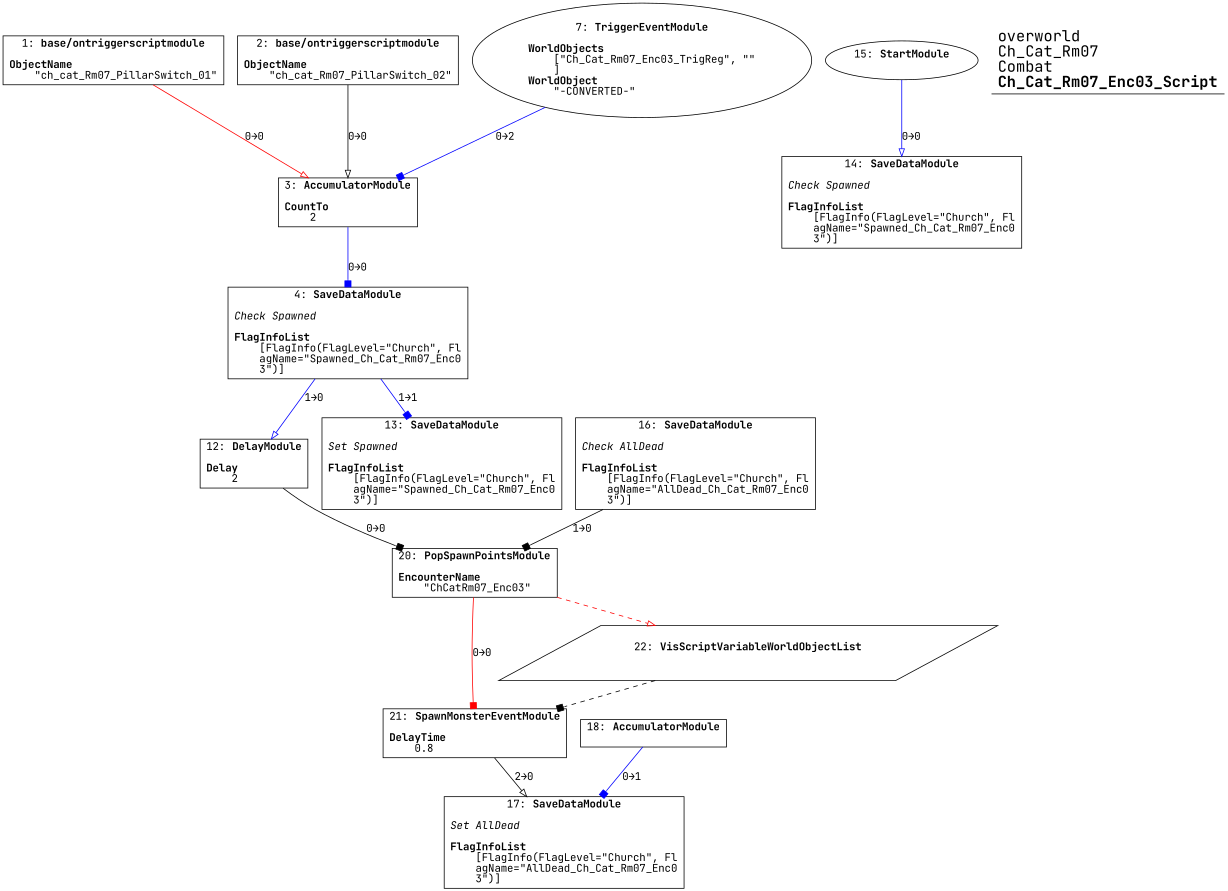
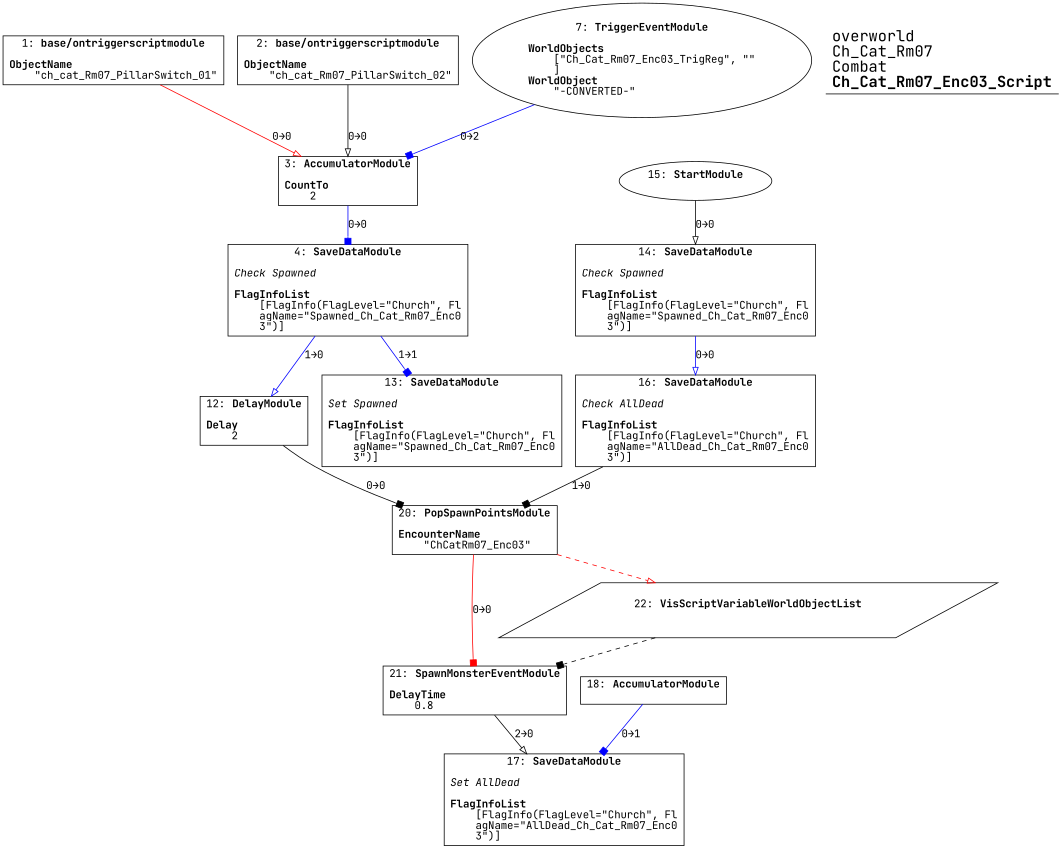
edge "15:" -> "14:": color blue -> black
edge "14:" -> "16:": added, label "0→0"
